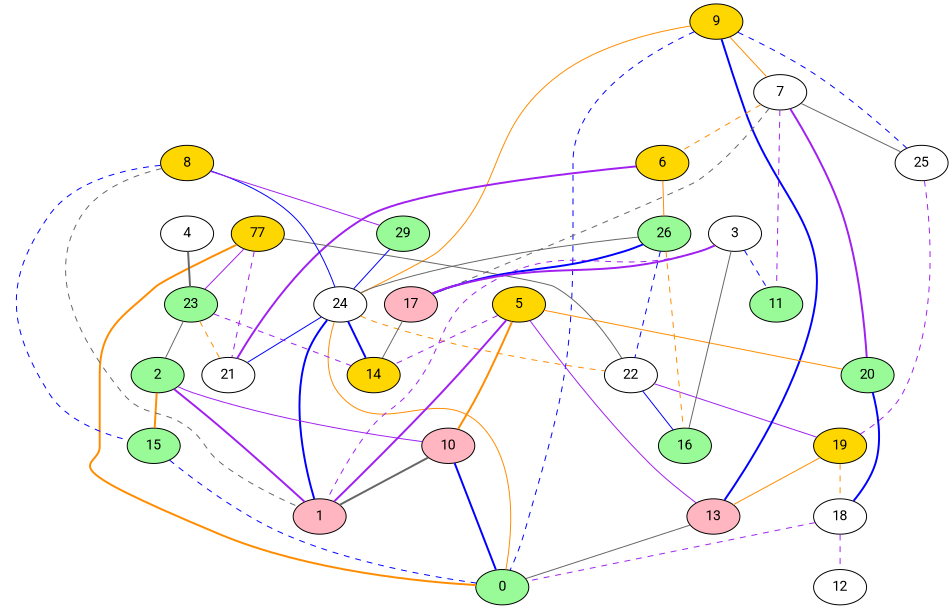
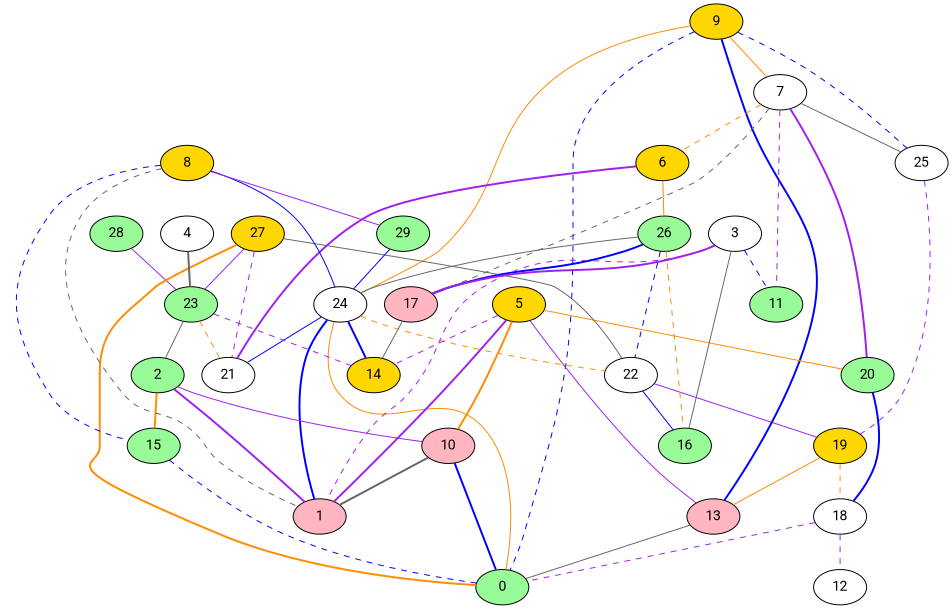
node "28": added
node "77": label "77" -> "27"
